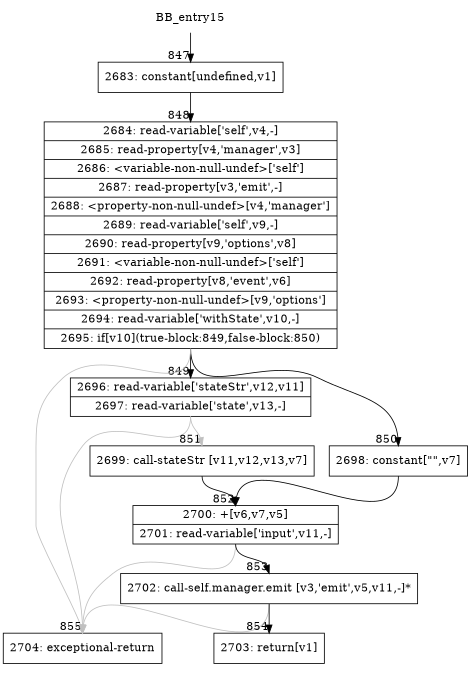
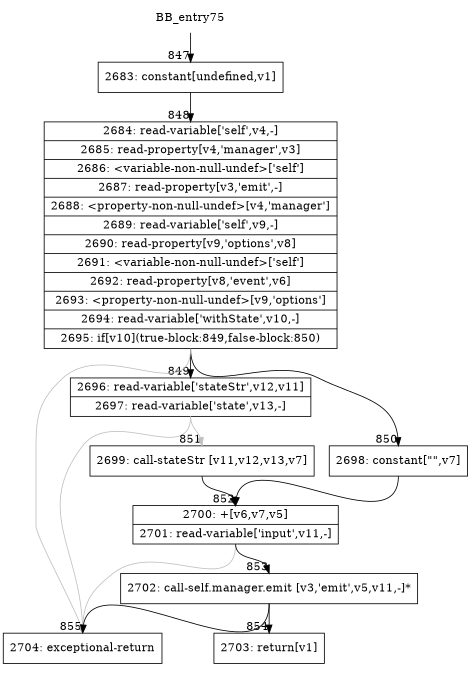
node "BB_entry15": label "BB_entry15" -> "BB_entry75"
edge "2702: call-self.manager.emit [v3,'emit',v5,v11,-]*" -> "2704: exceptional-return": color gray -> black
